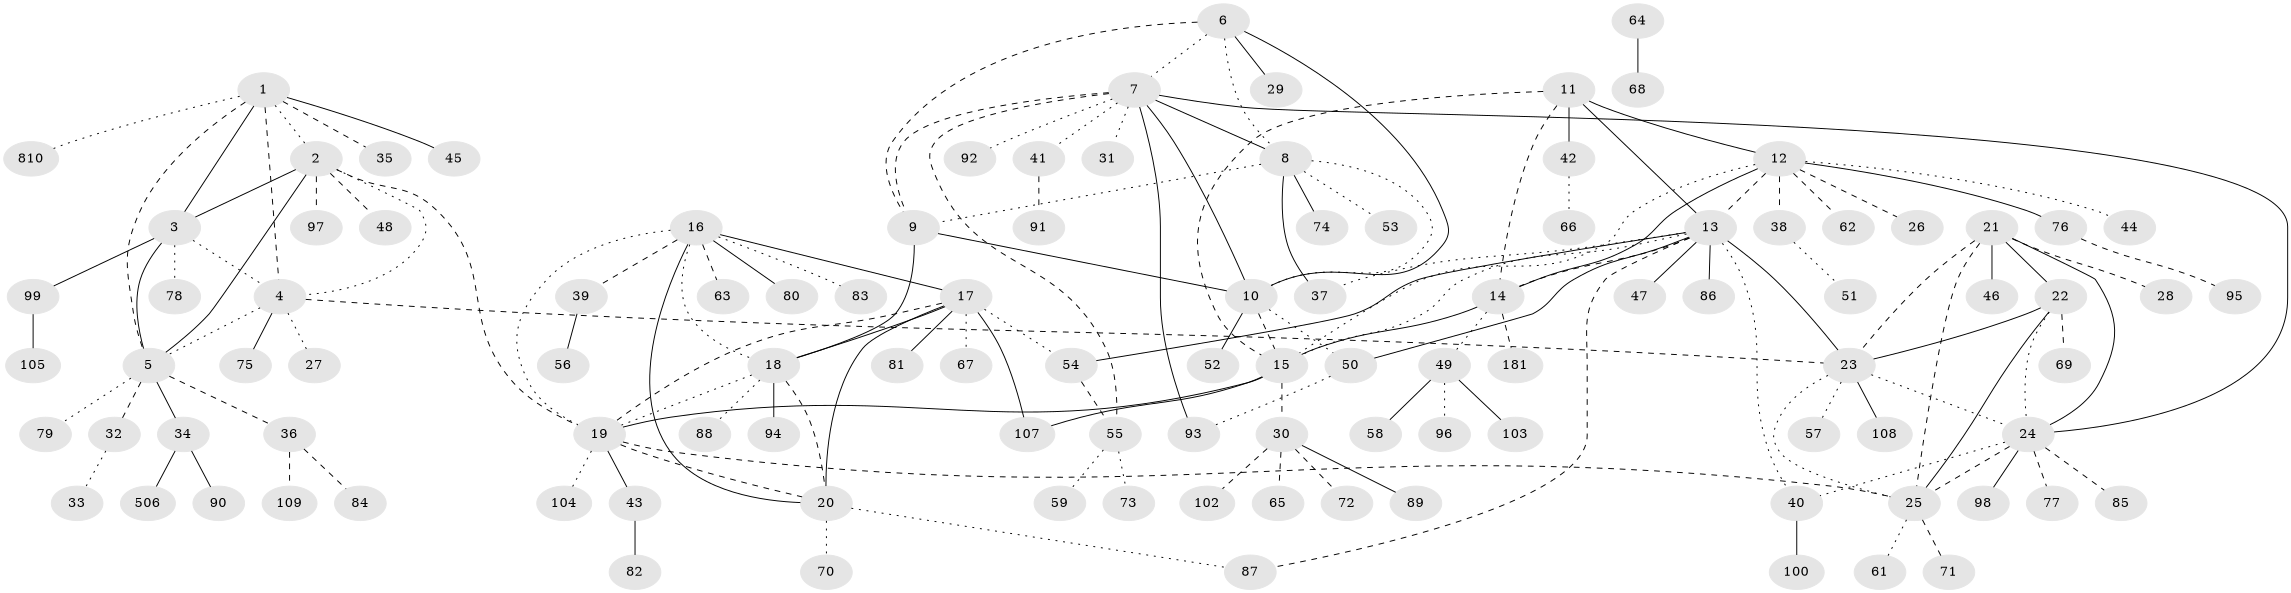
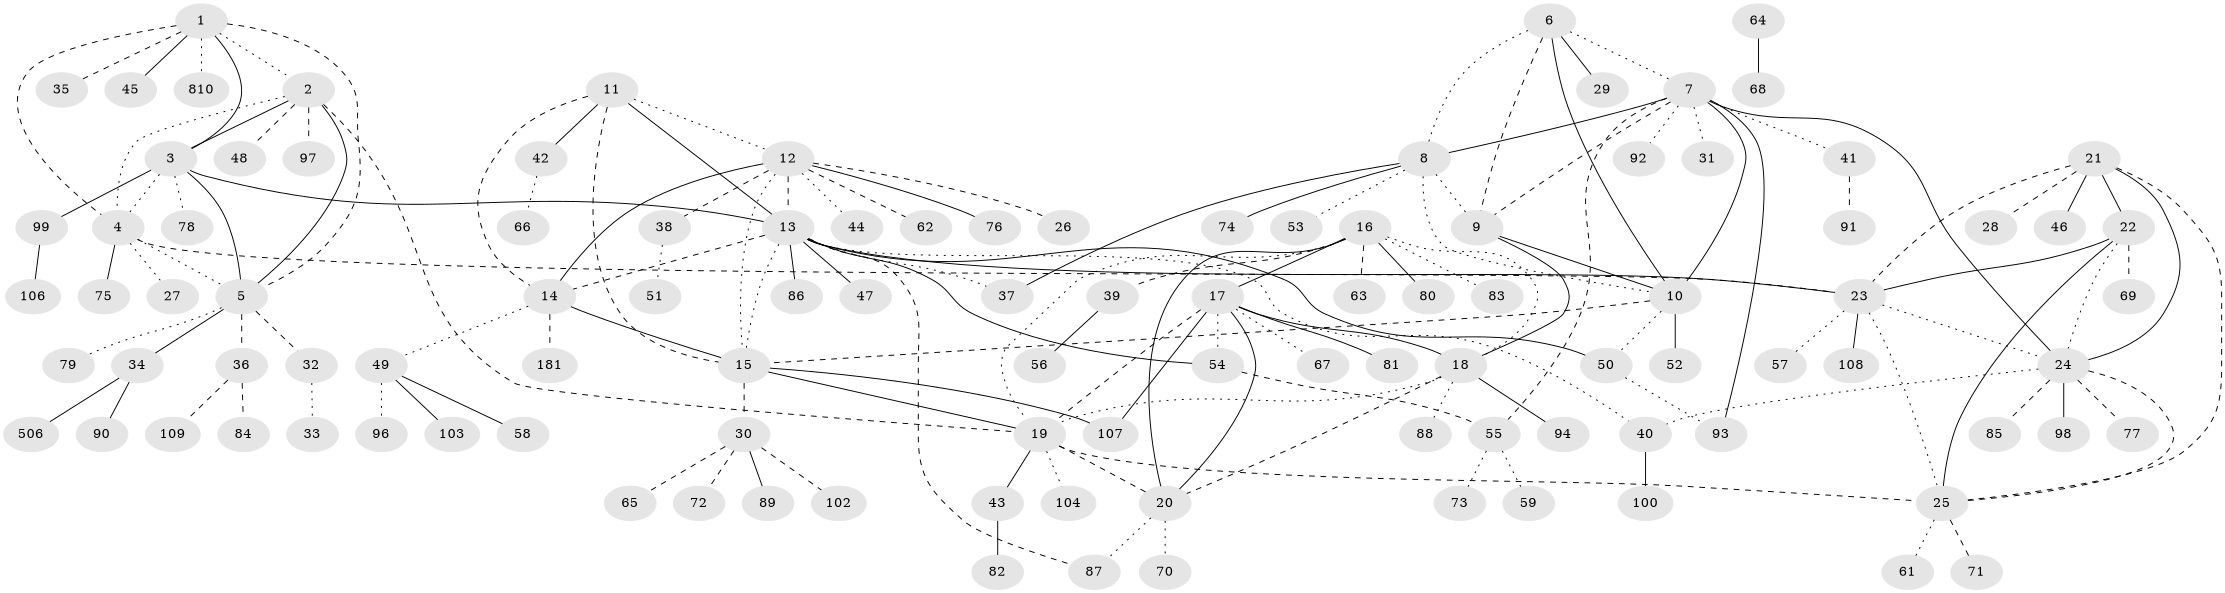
edge "11" -- "12": style solid -> dotted
edge "3" -- "13": added
node "95": removed
node "105": label "105" -> "106"
